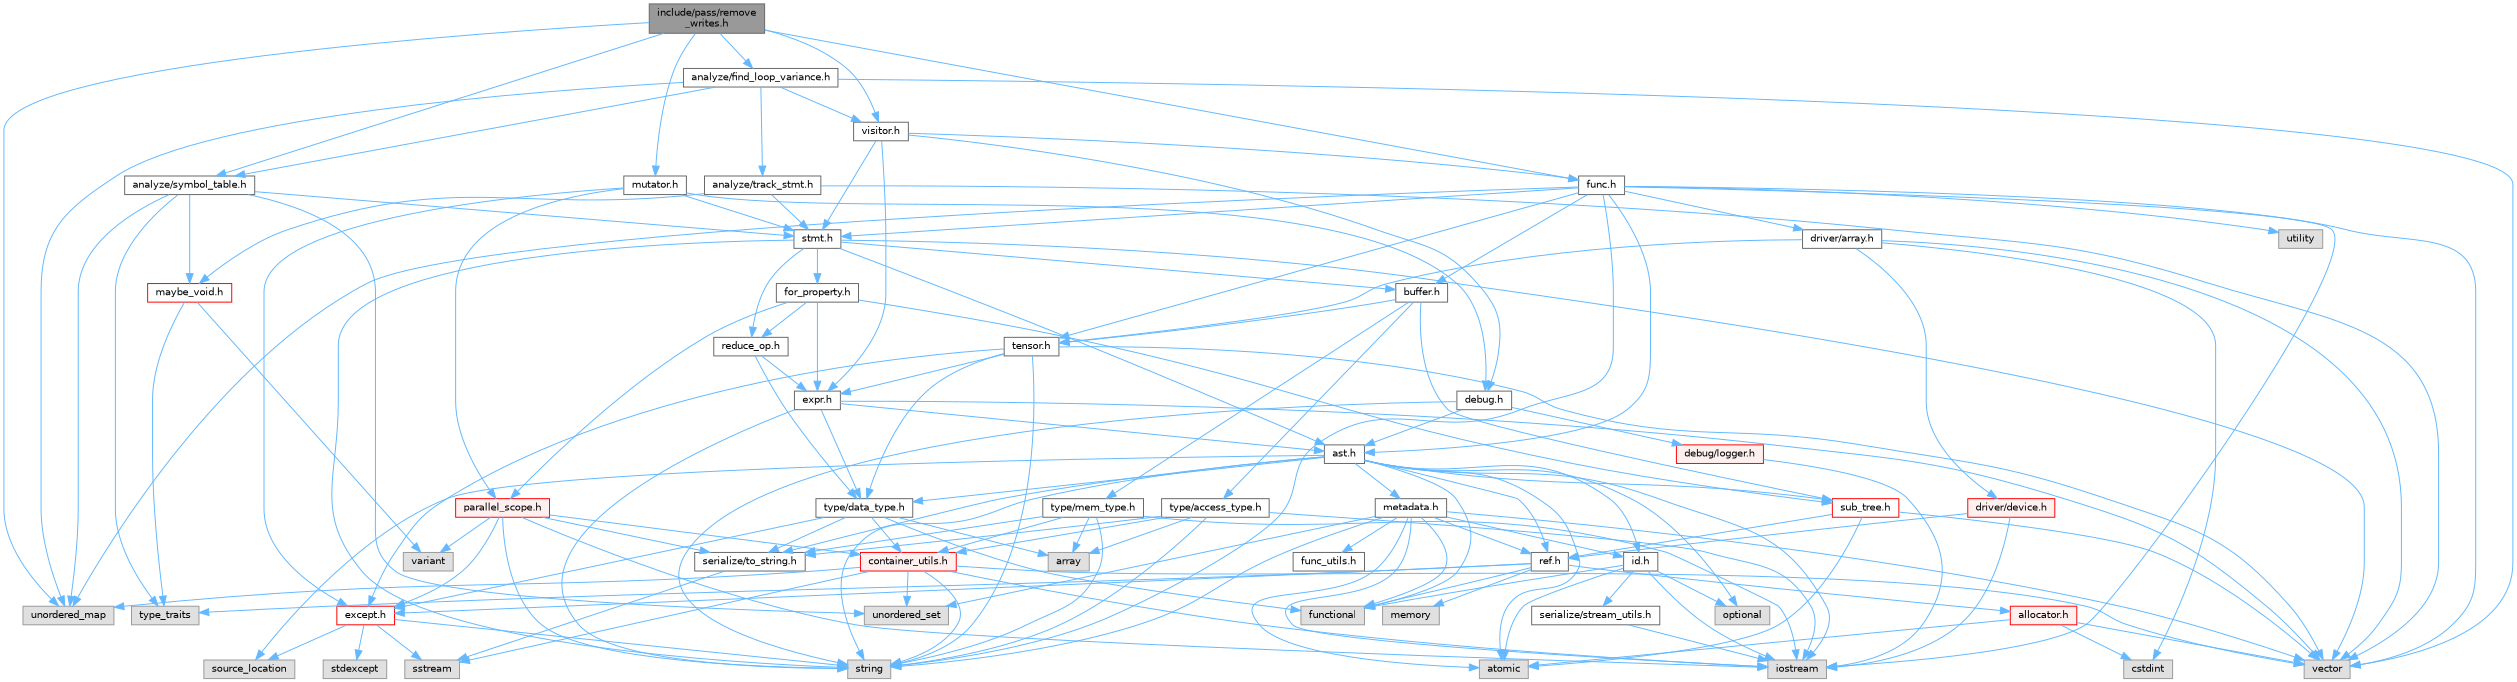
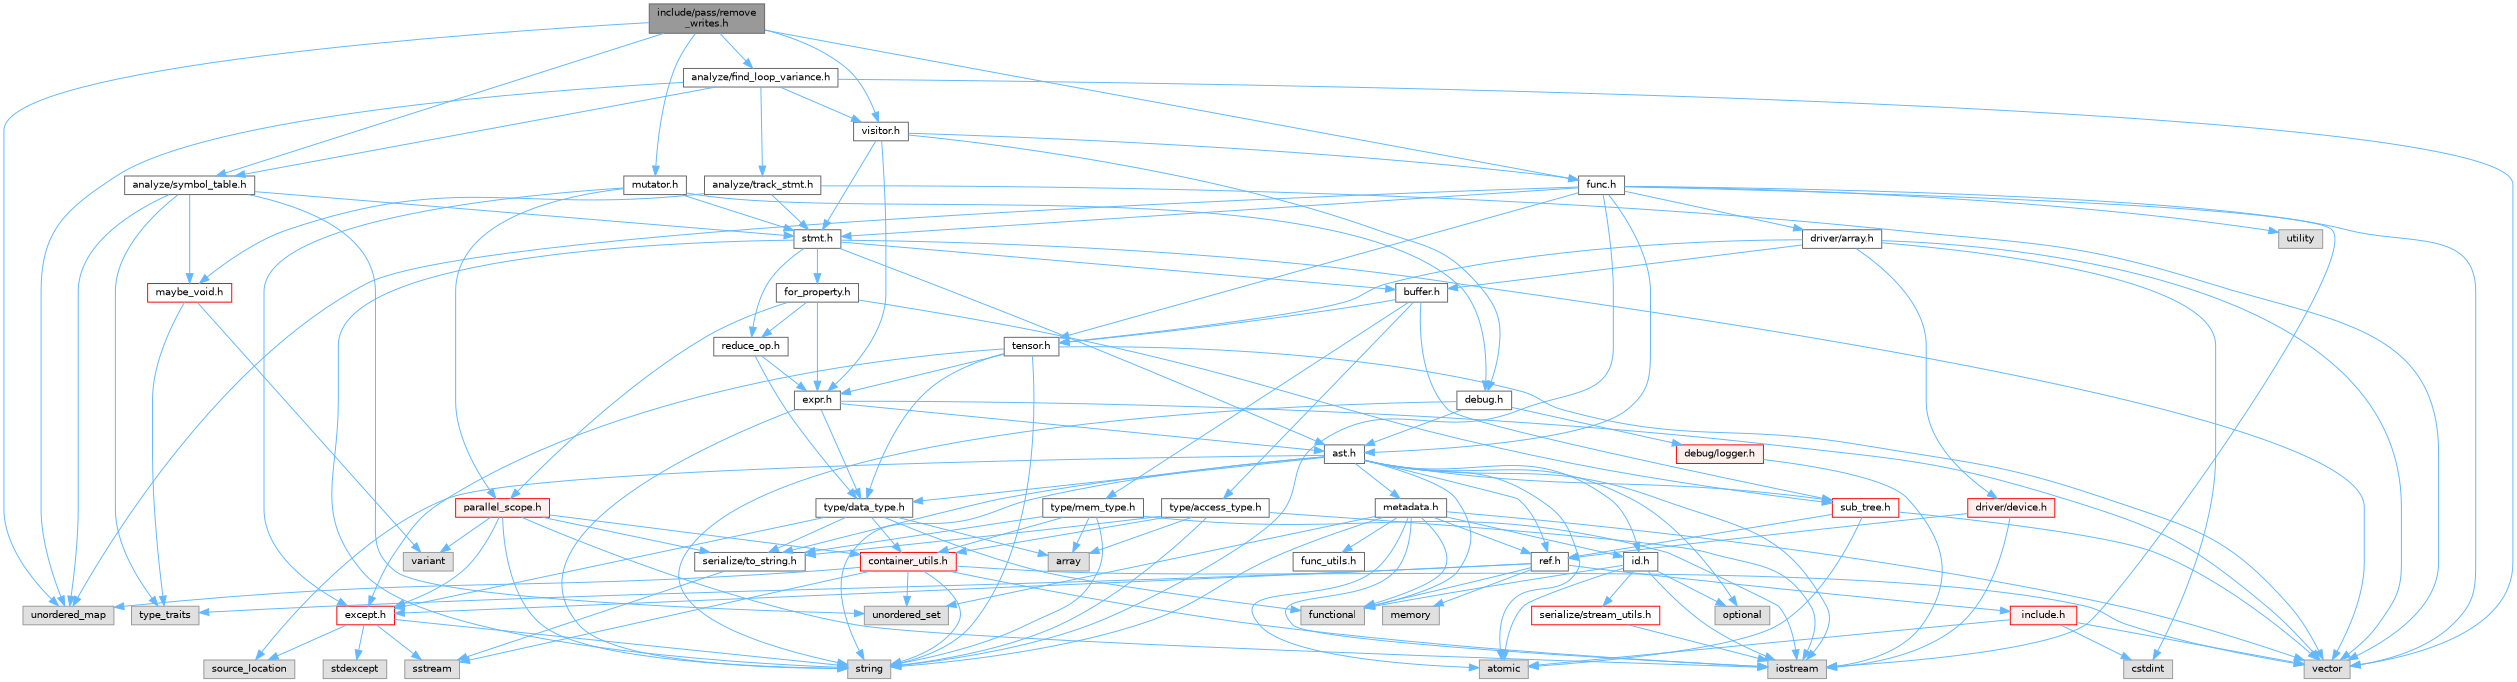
edge "func.h" -> "buffer.h": now "driver/array.h" -> "buffer.h"
node "serialize/stream_utils.h": color grey40 -> red
node "allocator.h": label "allocator.h" -> "include.h"
